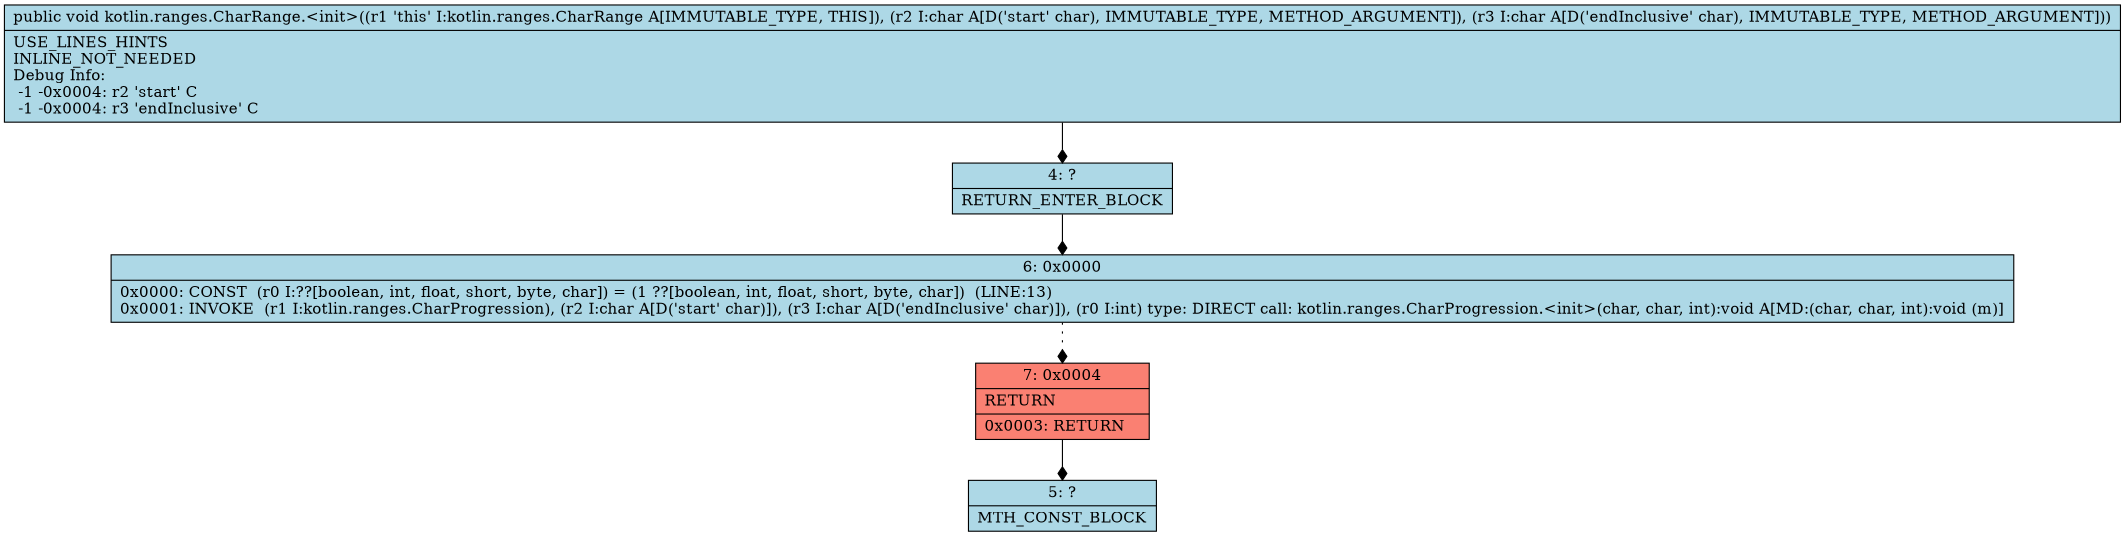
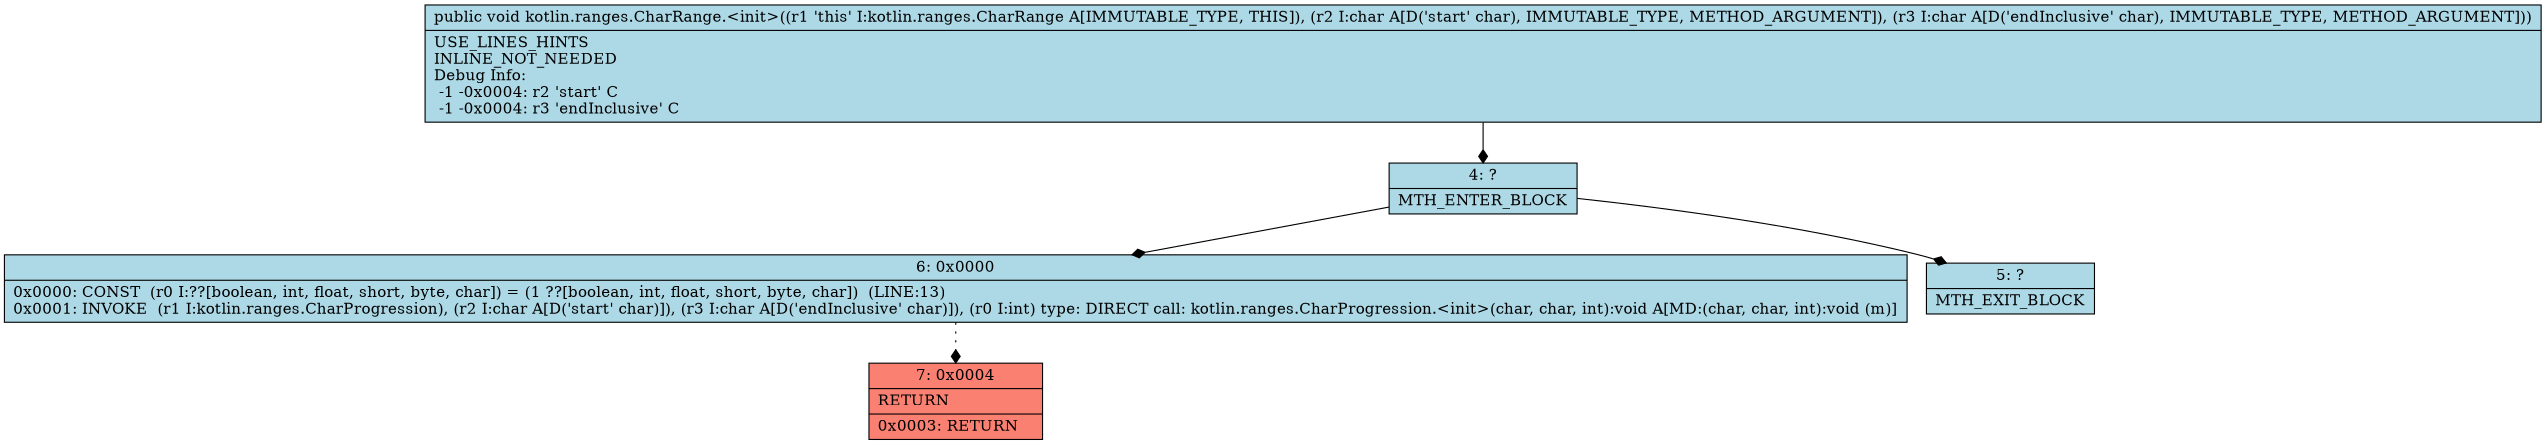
node "4: ?": text "RETURN_ENTER_BLOCK" -> "MTH_ENTER_BLOCK"
edge "7: 0x0004" -> "5: ?": now "4: ?" -> "5: ?"
node "5: ?": text "MTH_CONST_BLOCK" -> "MTH_EXIT_BLOCK"
